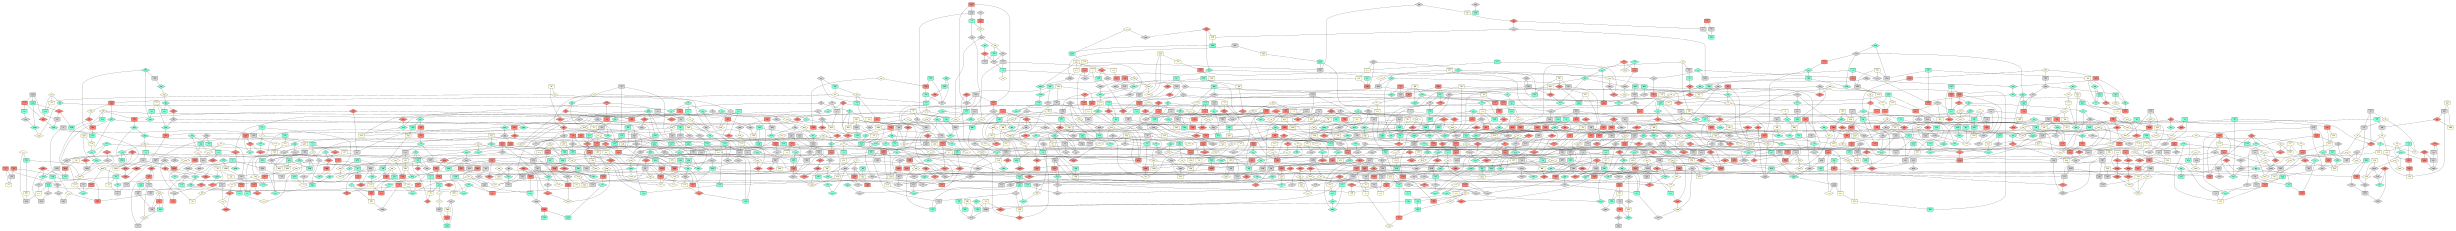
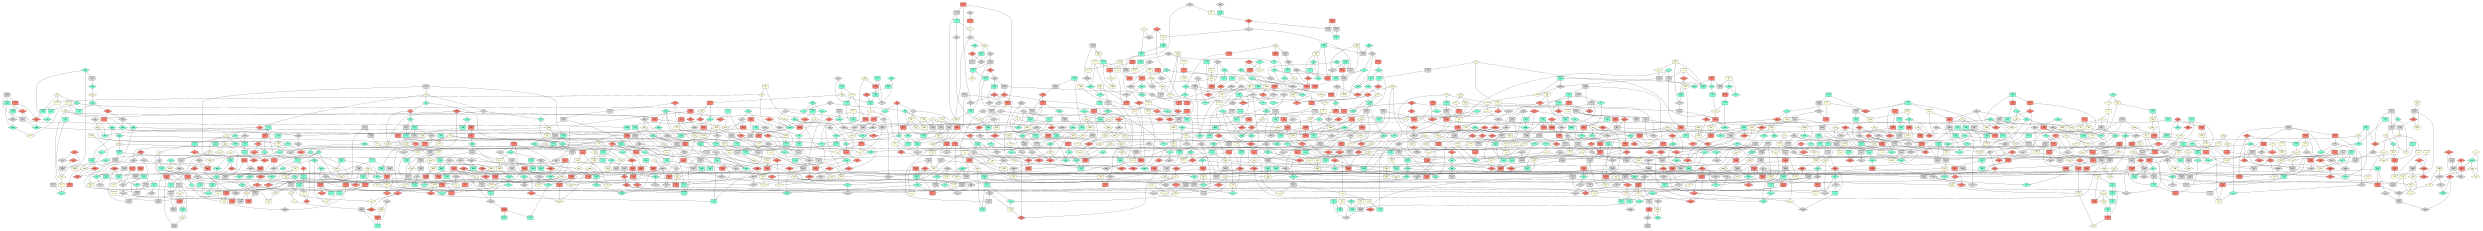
node "1493": fillcolor lightyellow -> salmon
node "43": fillcolor lightyellow -> aquamarine
node "862": shape diamond -> cylinder
node "1275": removed
node "387": shape cylinder -> diamond
node "152": removed
